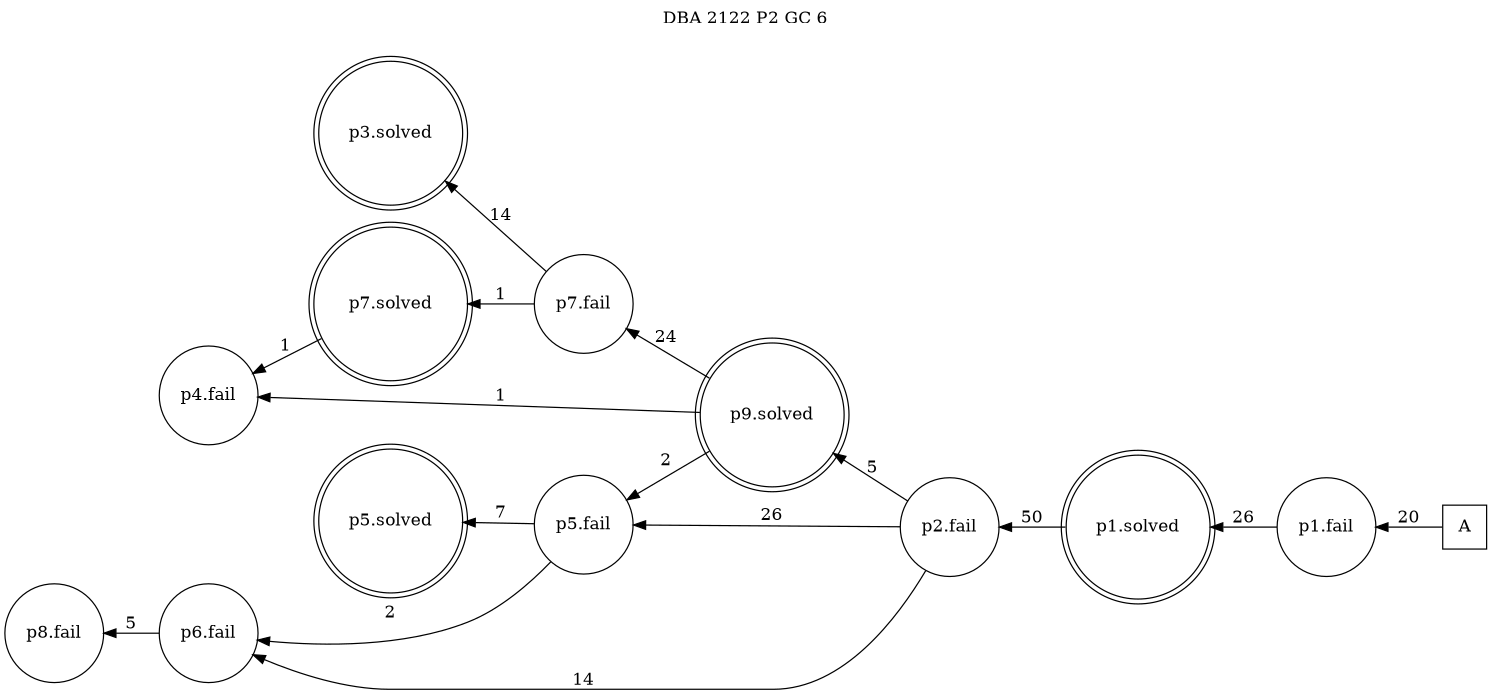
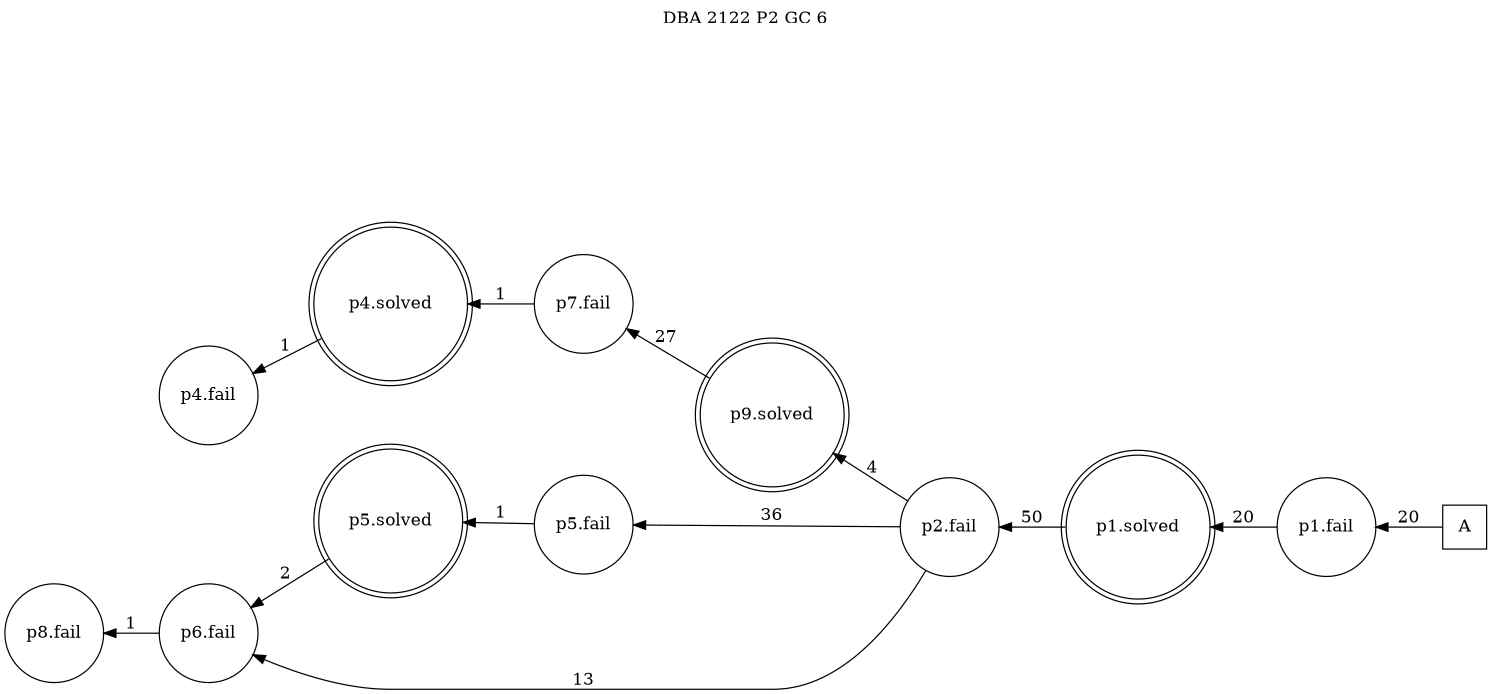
node "p3.solved": removed
node "p7.solved": label "p7.solved" -> "p4.solved"
edge "p9.solved" -> "p7.fail": label "24" -> "27"
edge "p9.solved" -> "p4.fail": removed, label "1"
edge "p2.fail" -> "p9.solved": label "5" -> "4"
edge "p9.solved" -> "p5.fail": removed, label "2"
edge "p5.fail" -> "p5.solved": label "7" -> "1"
edge "p2.fail" -> "p5.fail": label "26" -> "36"
edge "p1.fail" -> "p1.solved": label "26" -> "20"
edge "p6.fail" -> "p8.fail": label "5" -> "1"
edge "p5.fail" -> "p6.fail": now "p5.solved" -> "p6.fail"
edge "p2.fail" -> "p6.fail": label "14" -> "13"
